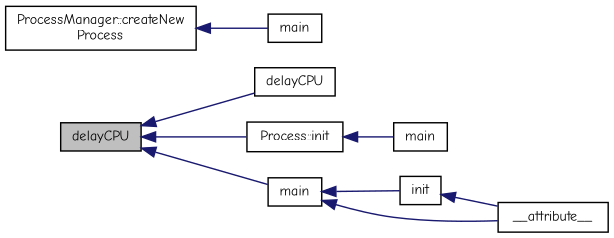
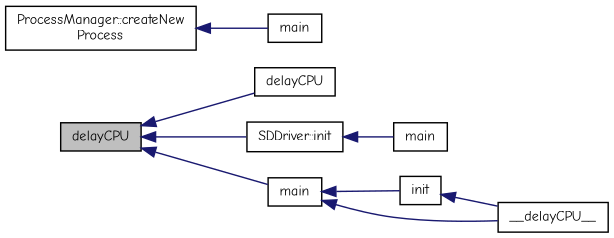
node "Process::init": label "Process::init" -> "SDDriver::init"
node "__attribute__": label "__attribute__" -> "__delayCPU__"
